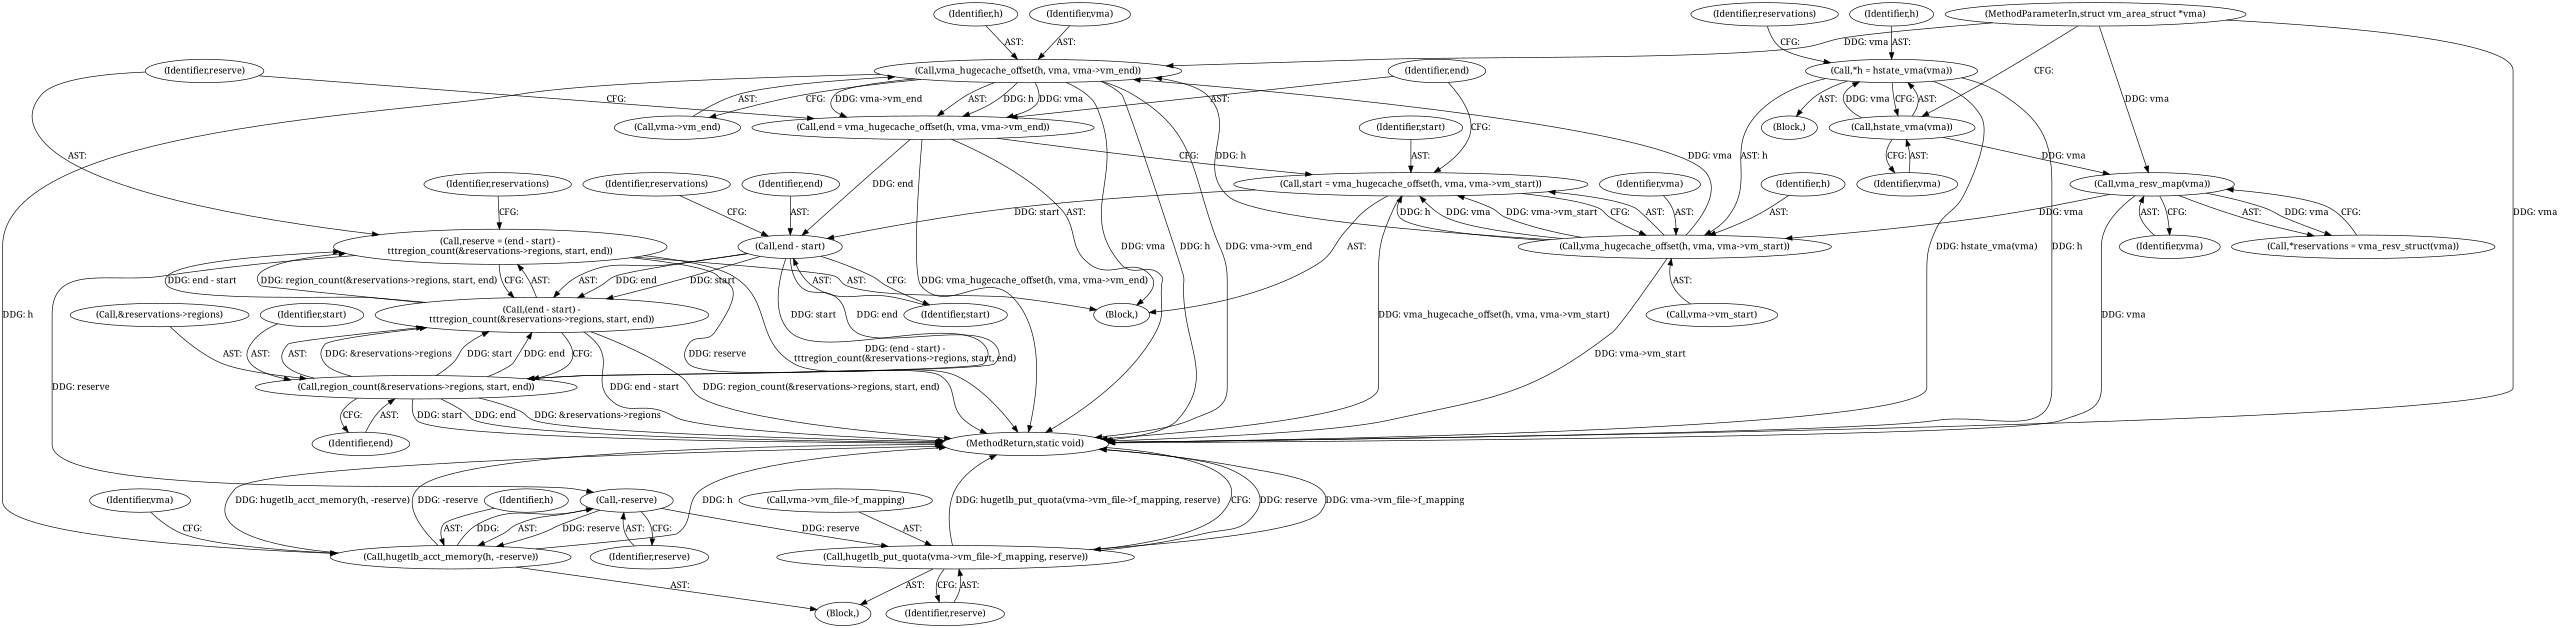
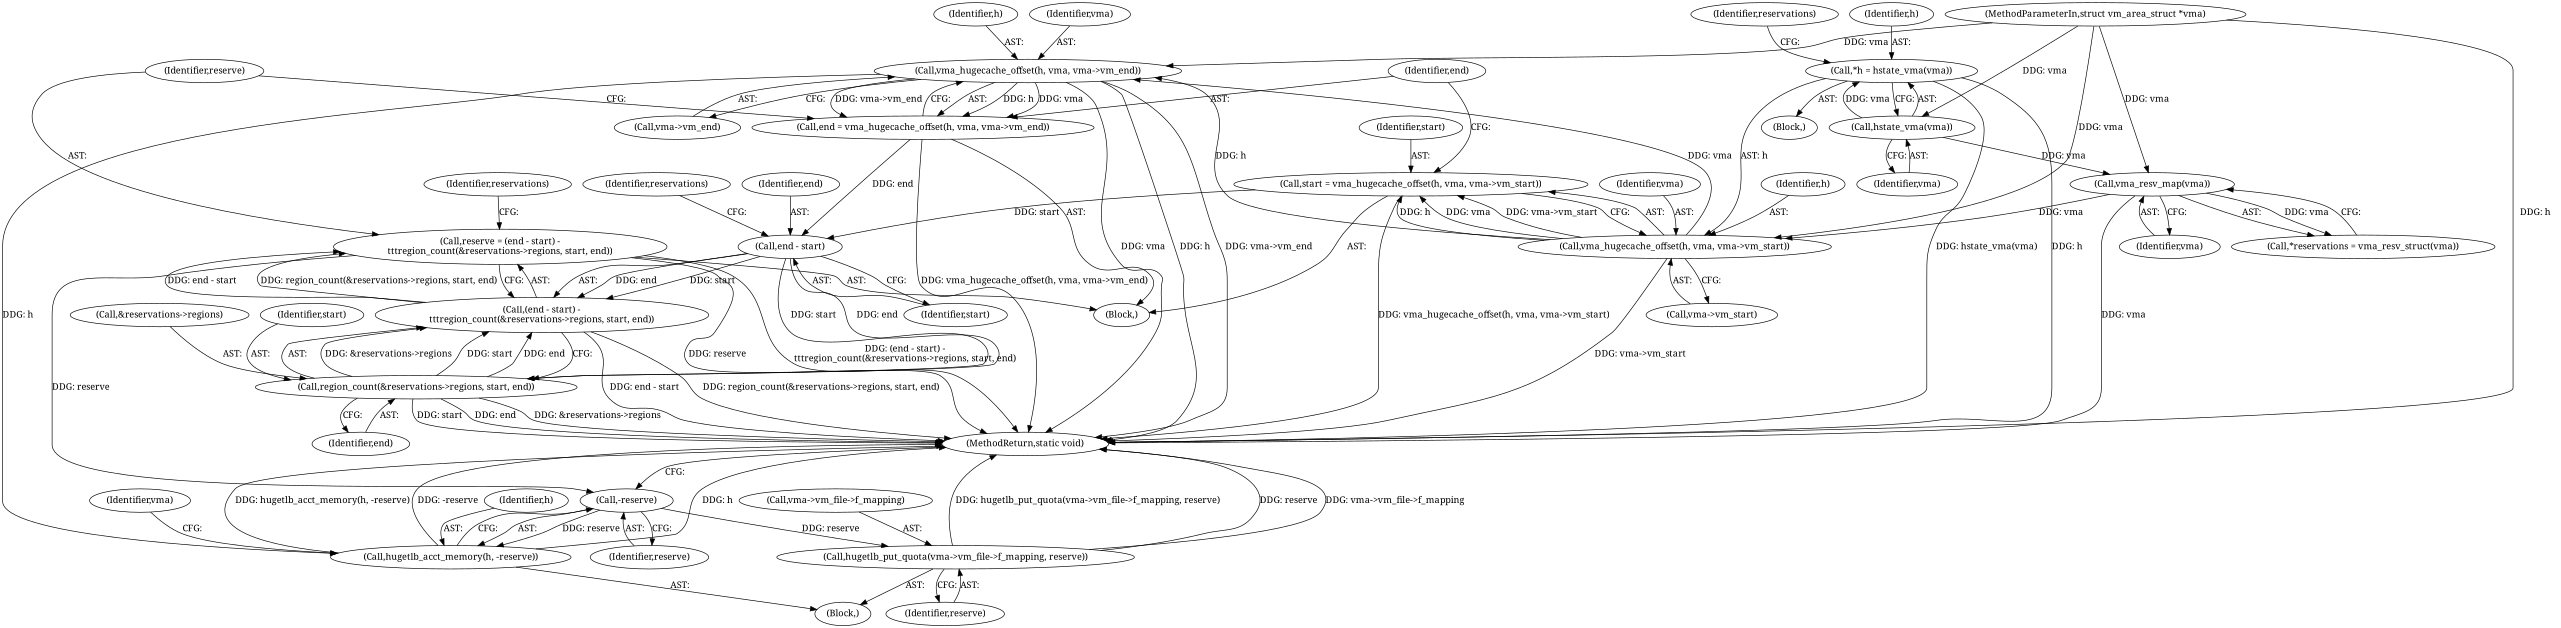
edge "(MethodParameterIn,struct vm_area_struct *vma)" -> "(Call,hstate_vma(vma))": label "CFG: " -> "DDG: vma"
edge "(Call,end = vma_hugecache_offset(h, vma, vma->vm_end))" -> "(Call,start = vma_hugecache_offset(h, vma, vma->vm_start))": now "(Call,end = vma_hugecache_offset(h, vma, vma->vm_end))" -> "(Call,vma_hugecache_offset(h, vma, vma->vm_end))"
edge "(MethodParameterIn,struct vm_area_struct *vma)" -> "(Call,vma_hugecache_offset(h, vma, vma->vm_start))": added, label "DDG: vma"
edge "(MethodParameterIn,struct vm_area_struct *vma)" -> "(MethodReturn,static void)": label "DDG: vma" -> "DDG: h"
edge "(Call,vma_hugecache_offset(h, vma, vma->vm_start))" -> "(Call,vma->vm_start)": added, label "CFG:"
edge "(MethodReturn,static void)" -> "(Call,hugetlb_put_quota(vma->vm_file->f_mapping, reserve))": now "(MethodReturn,static void)" -> "(Call,-reserve)"
edge "(Call,hugetlb_acct_memory(h, -reserve))" -> "(Call,-reserve)": label "DDG: " -> "CFG: "
